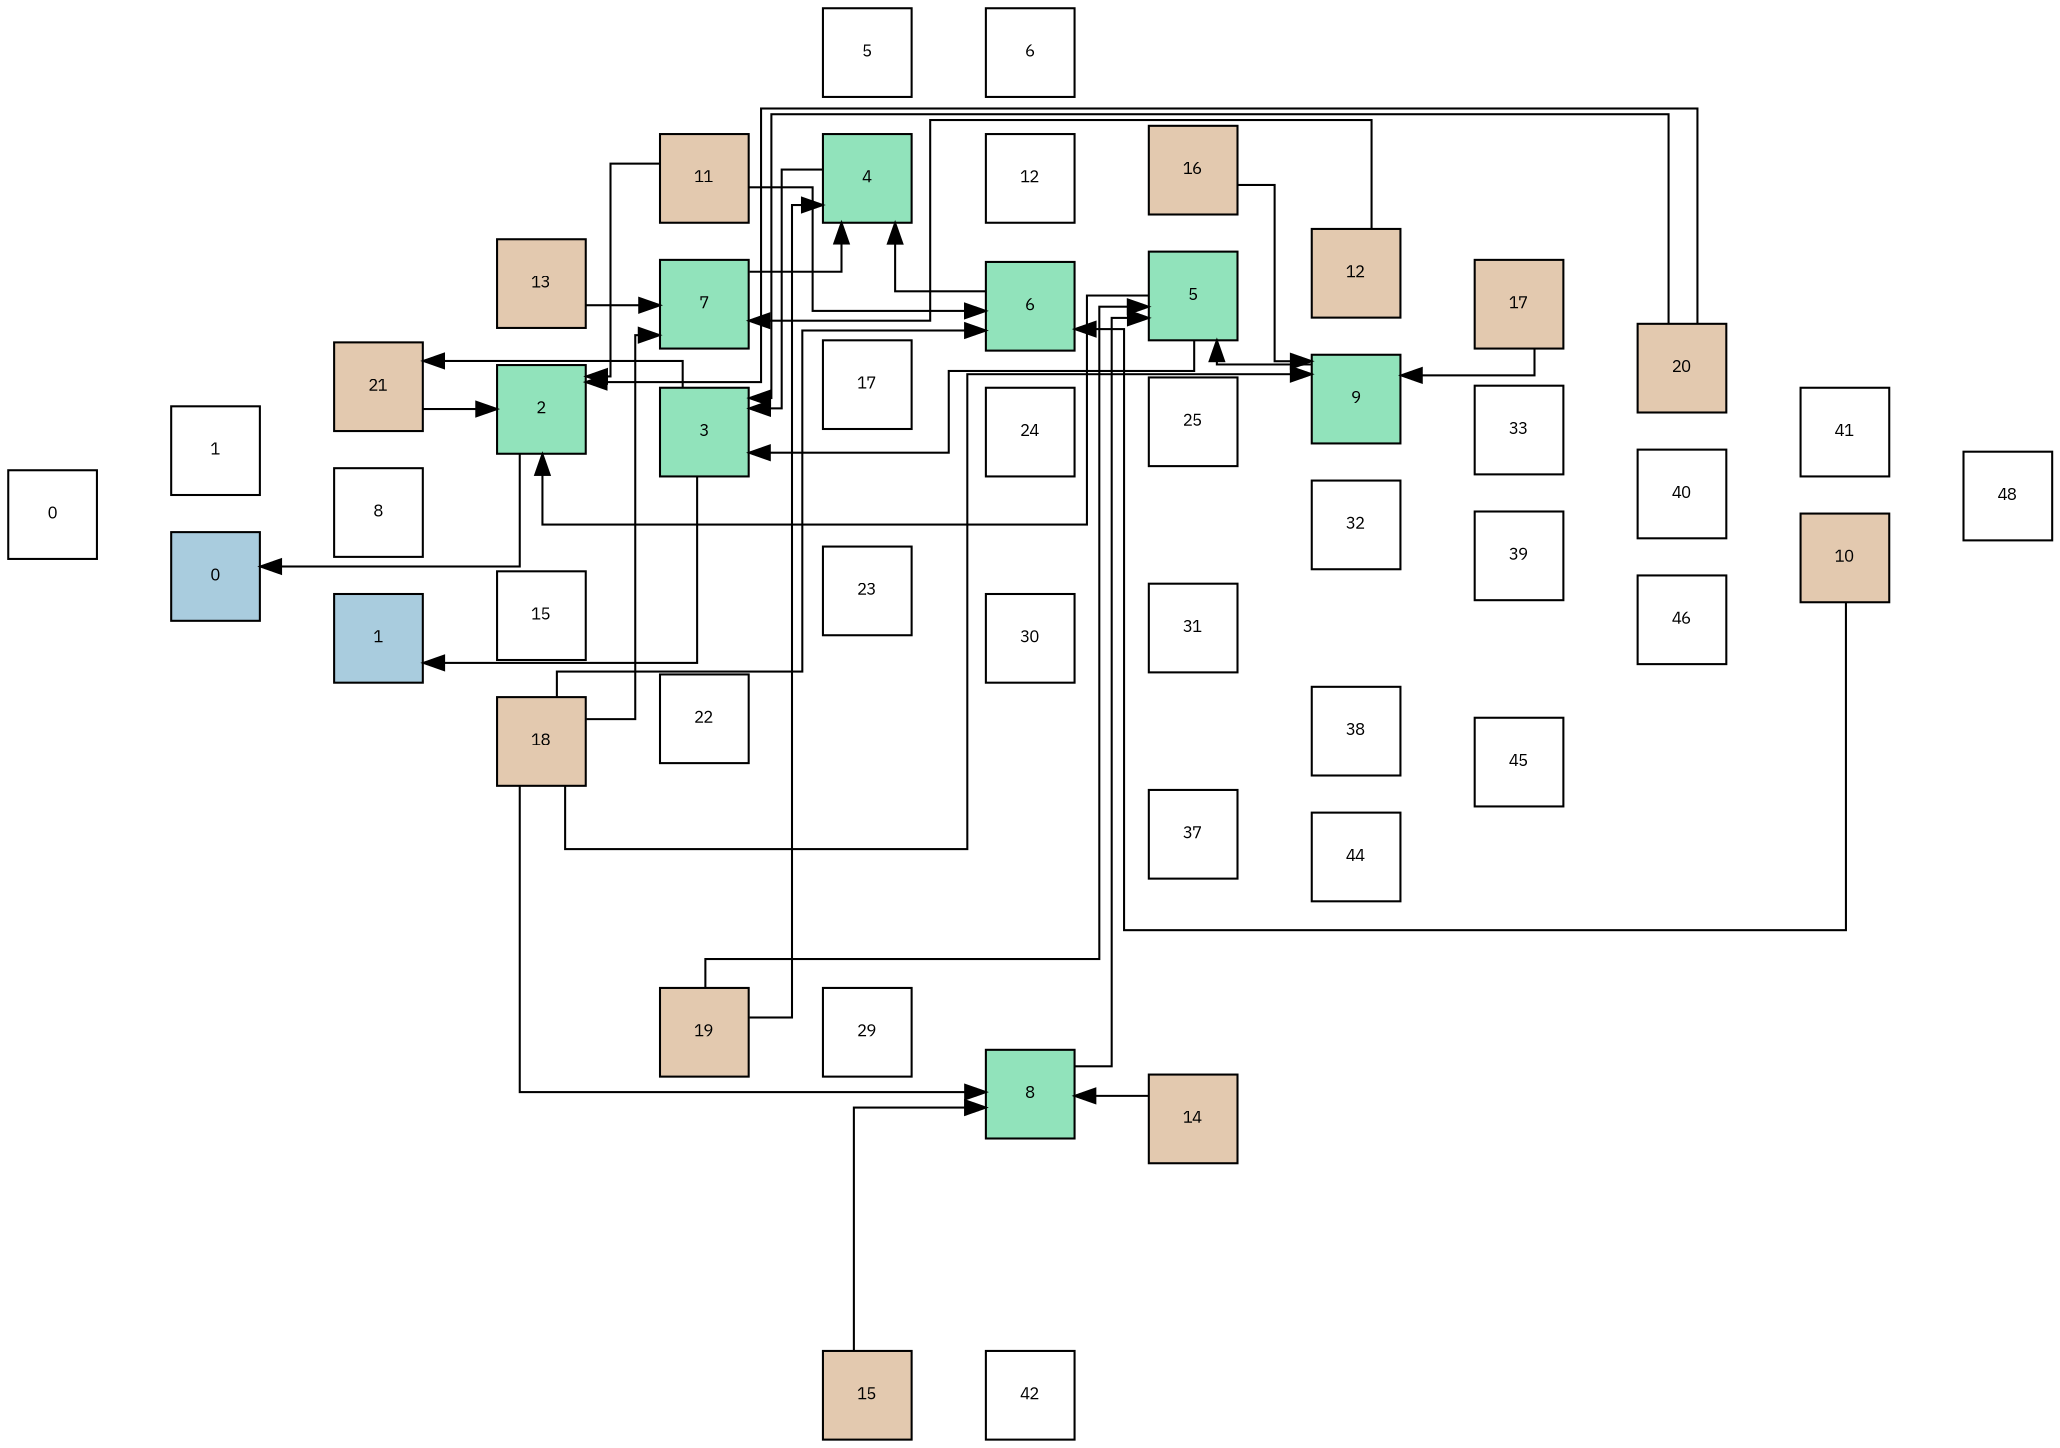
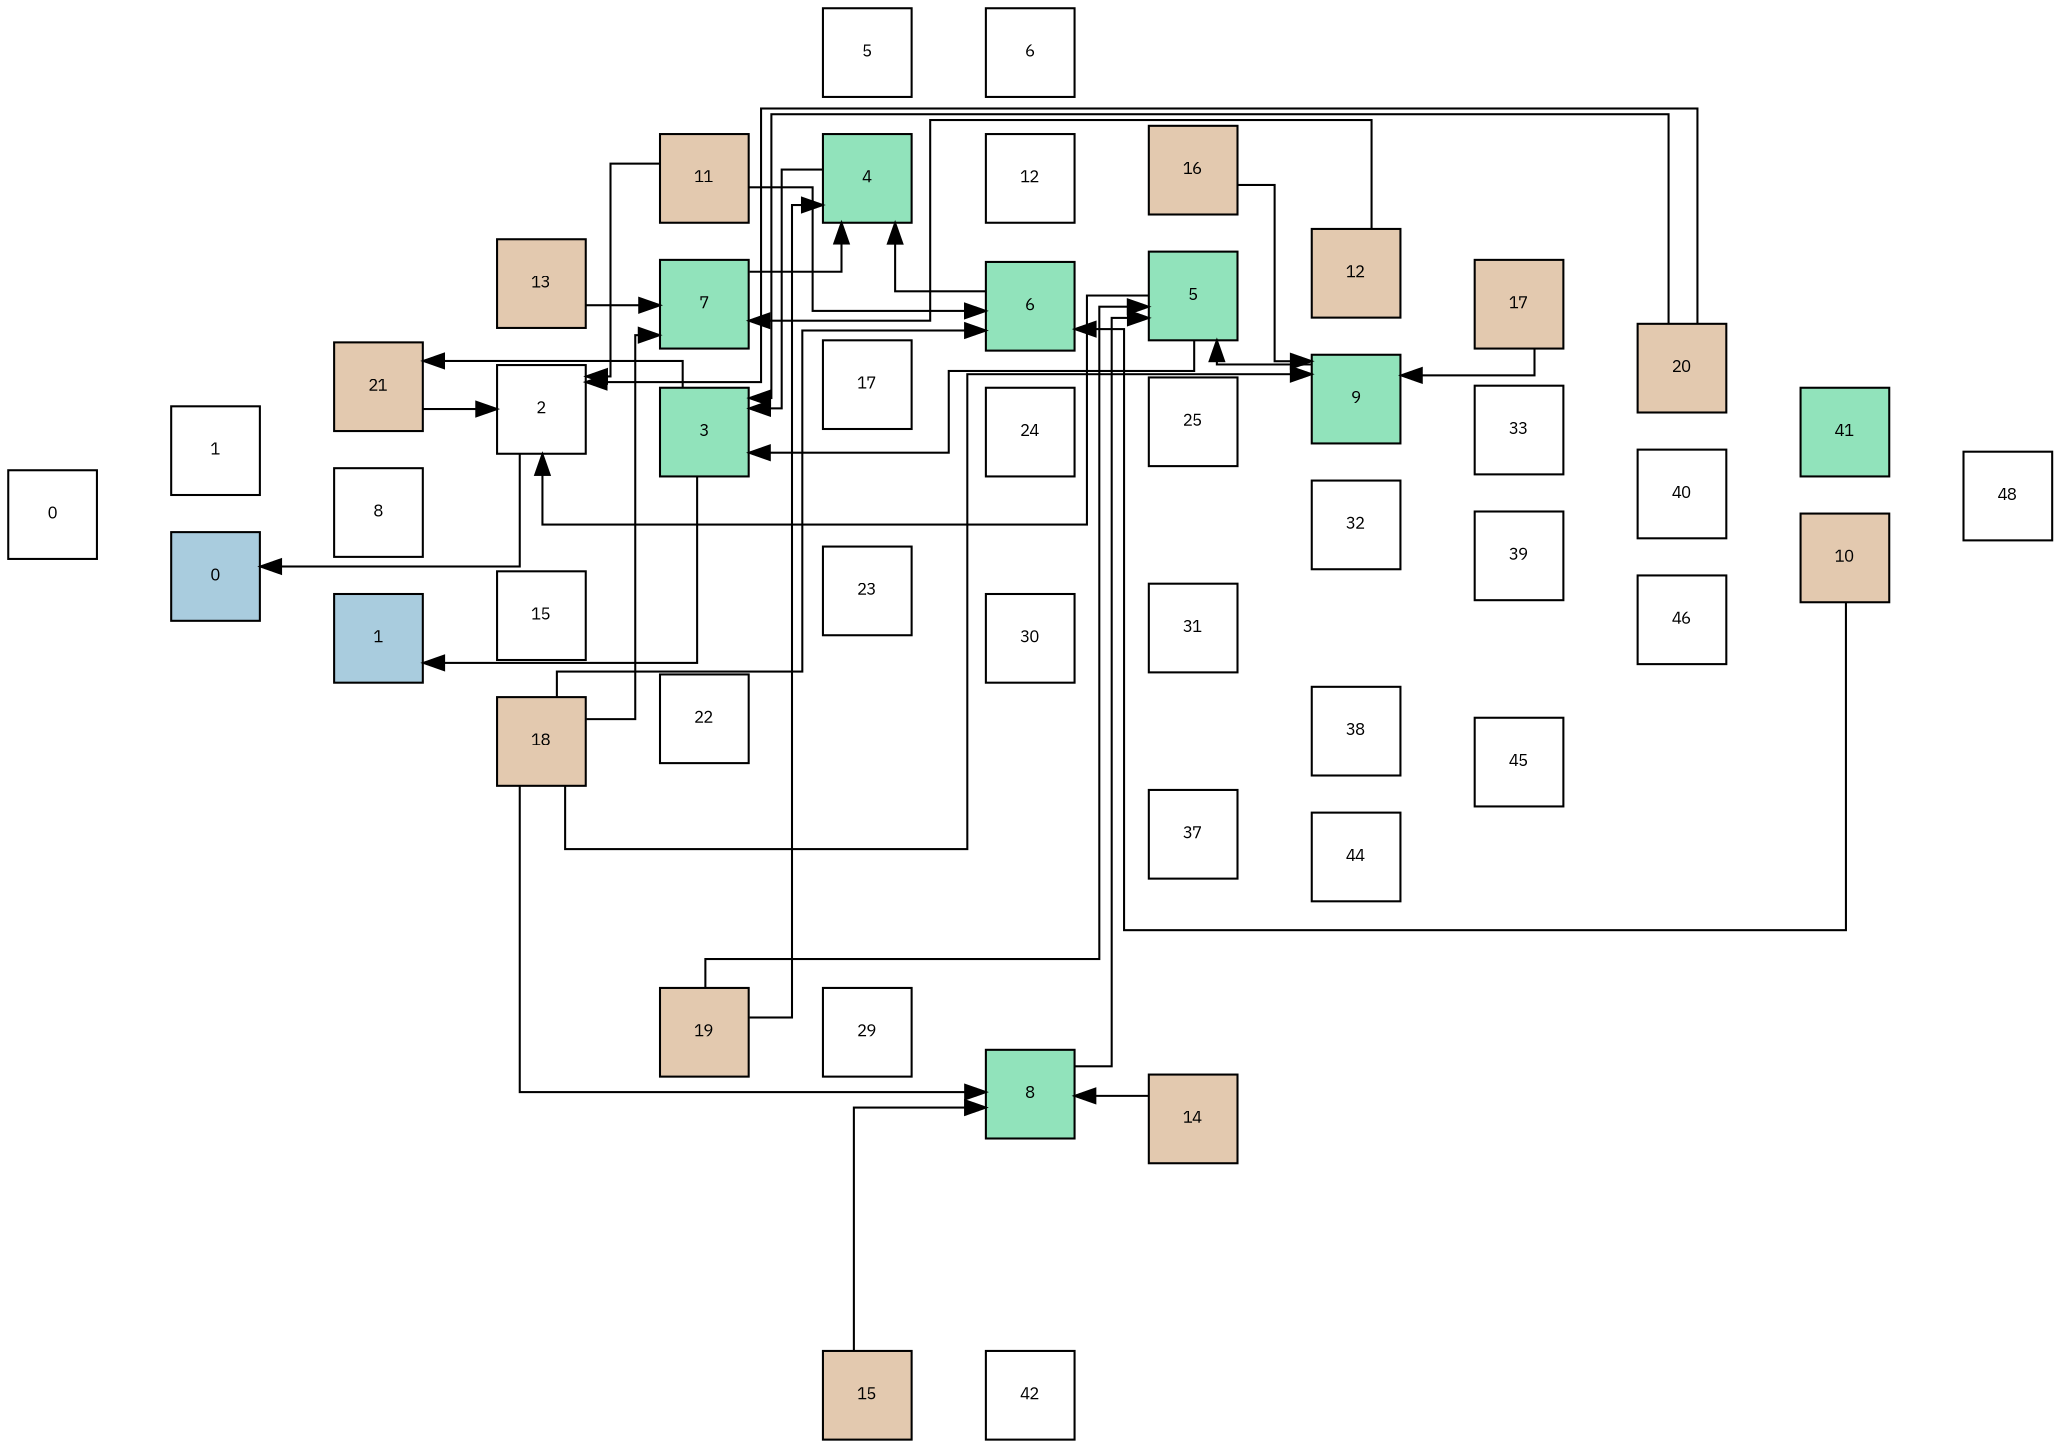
node "2": fillcolor #91e3bb -> #ffffff
node "41": fillcolor #ffffff -> #91e3bb
